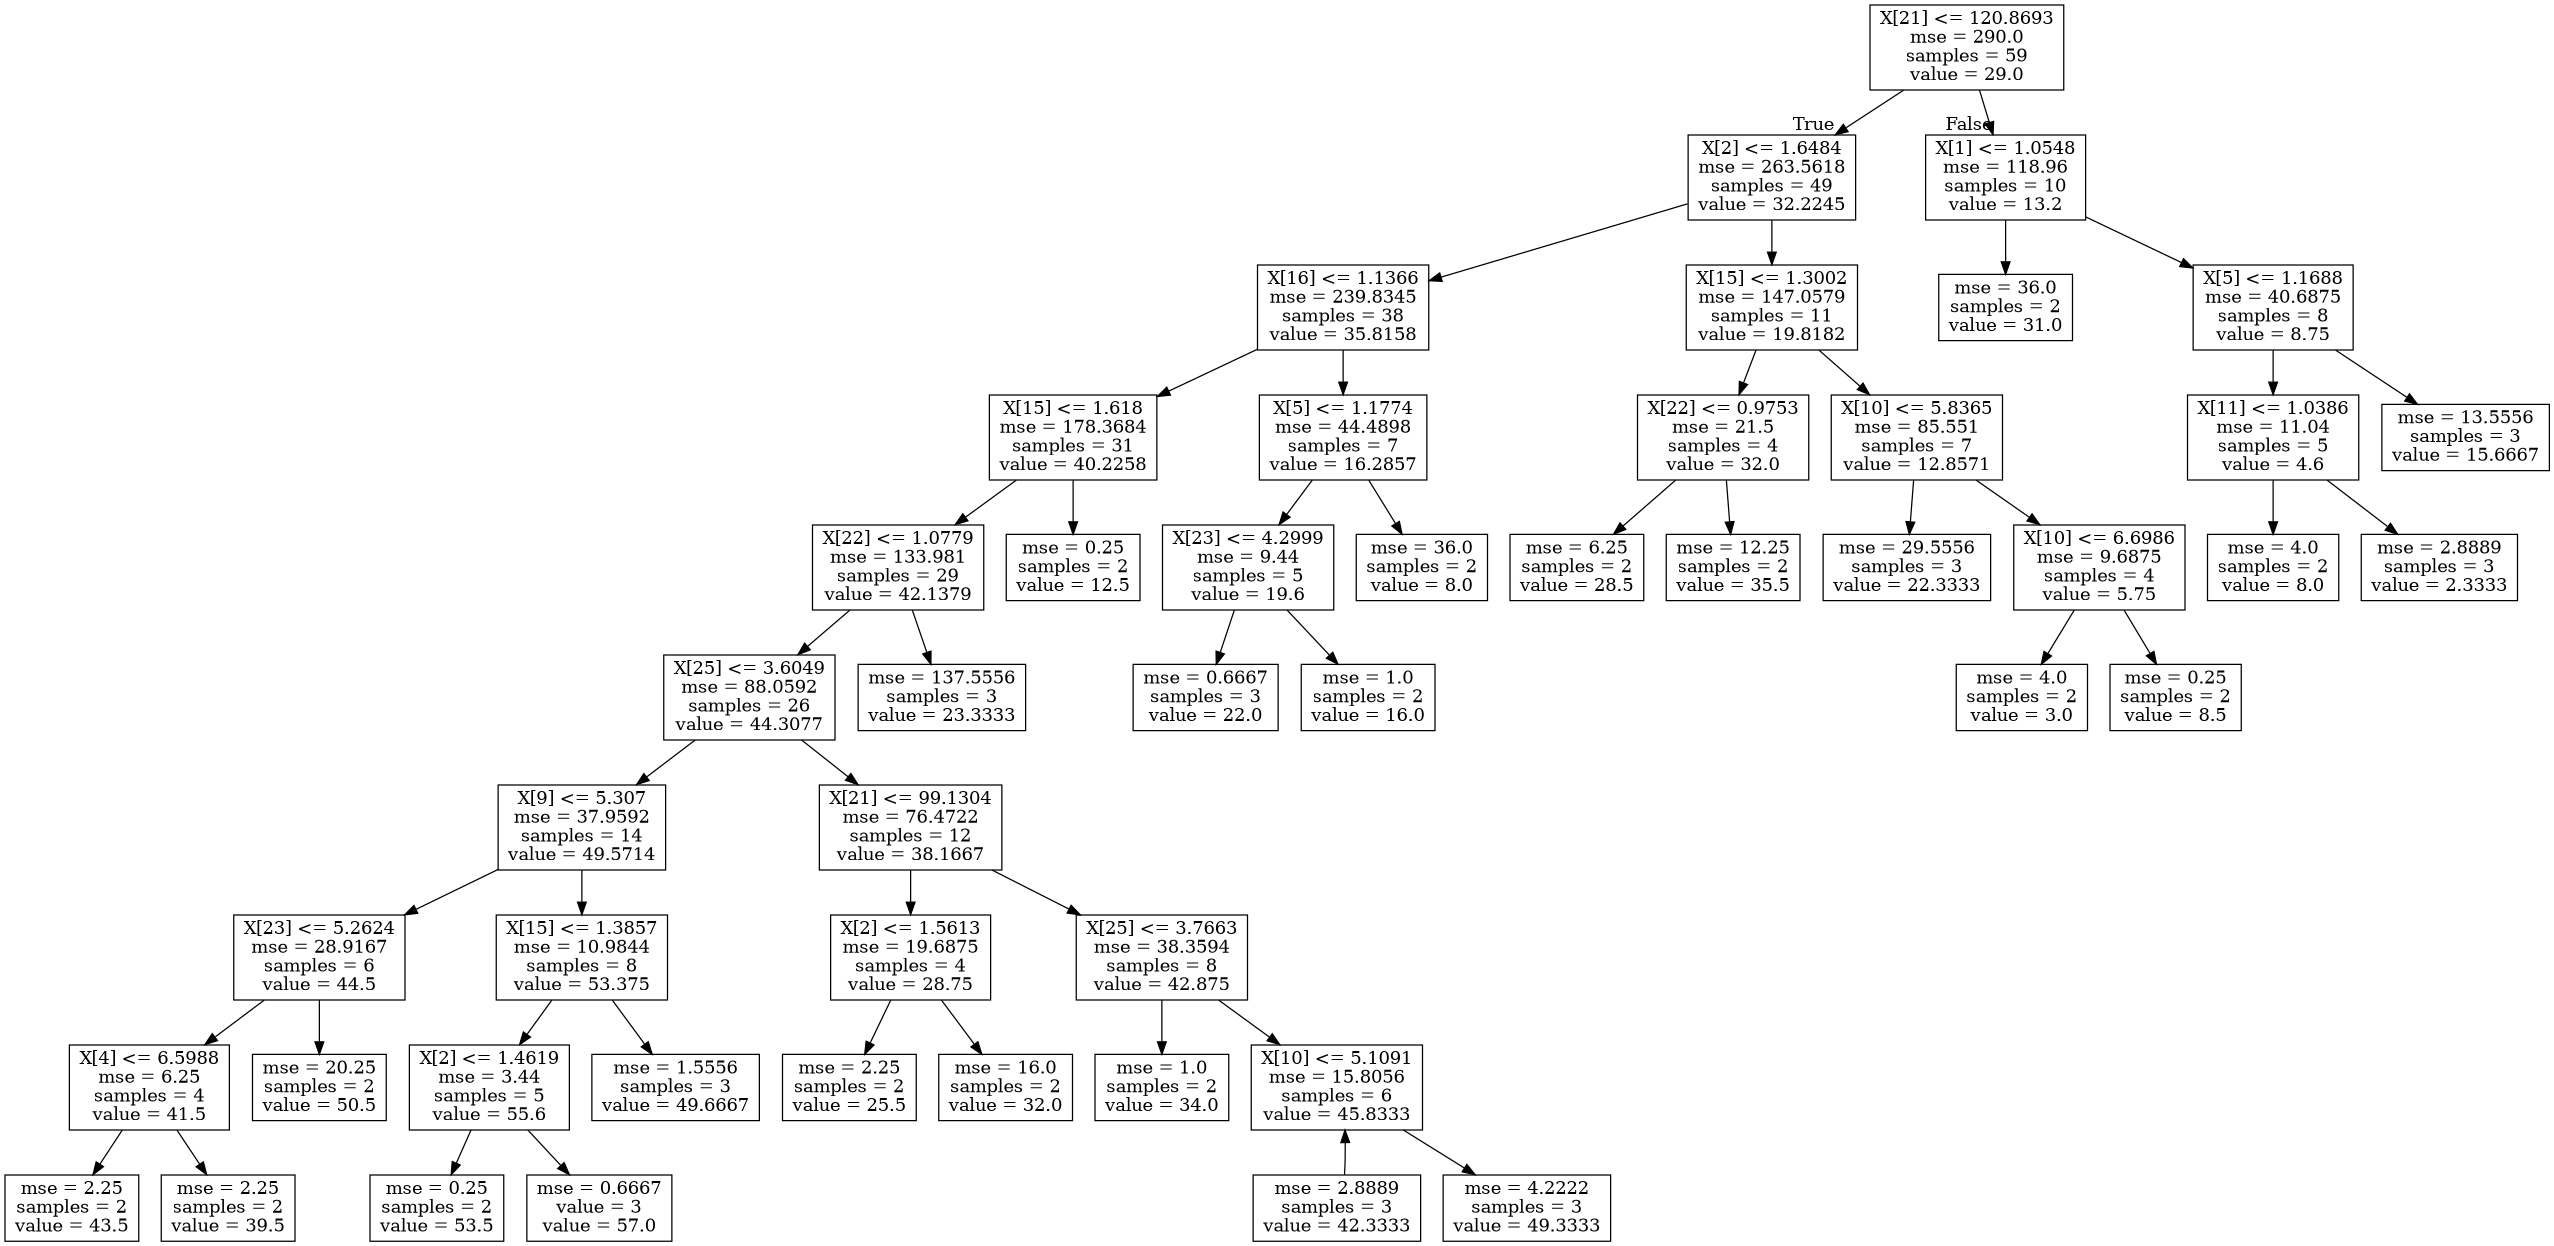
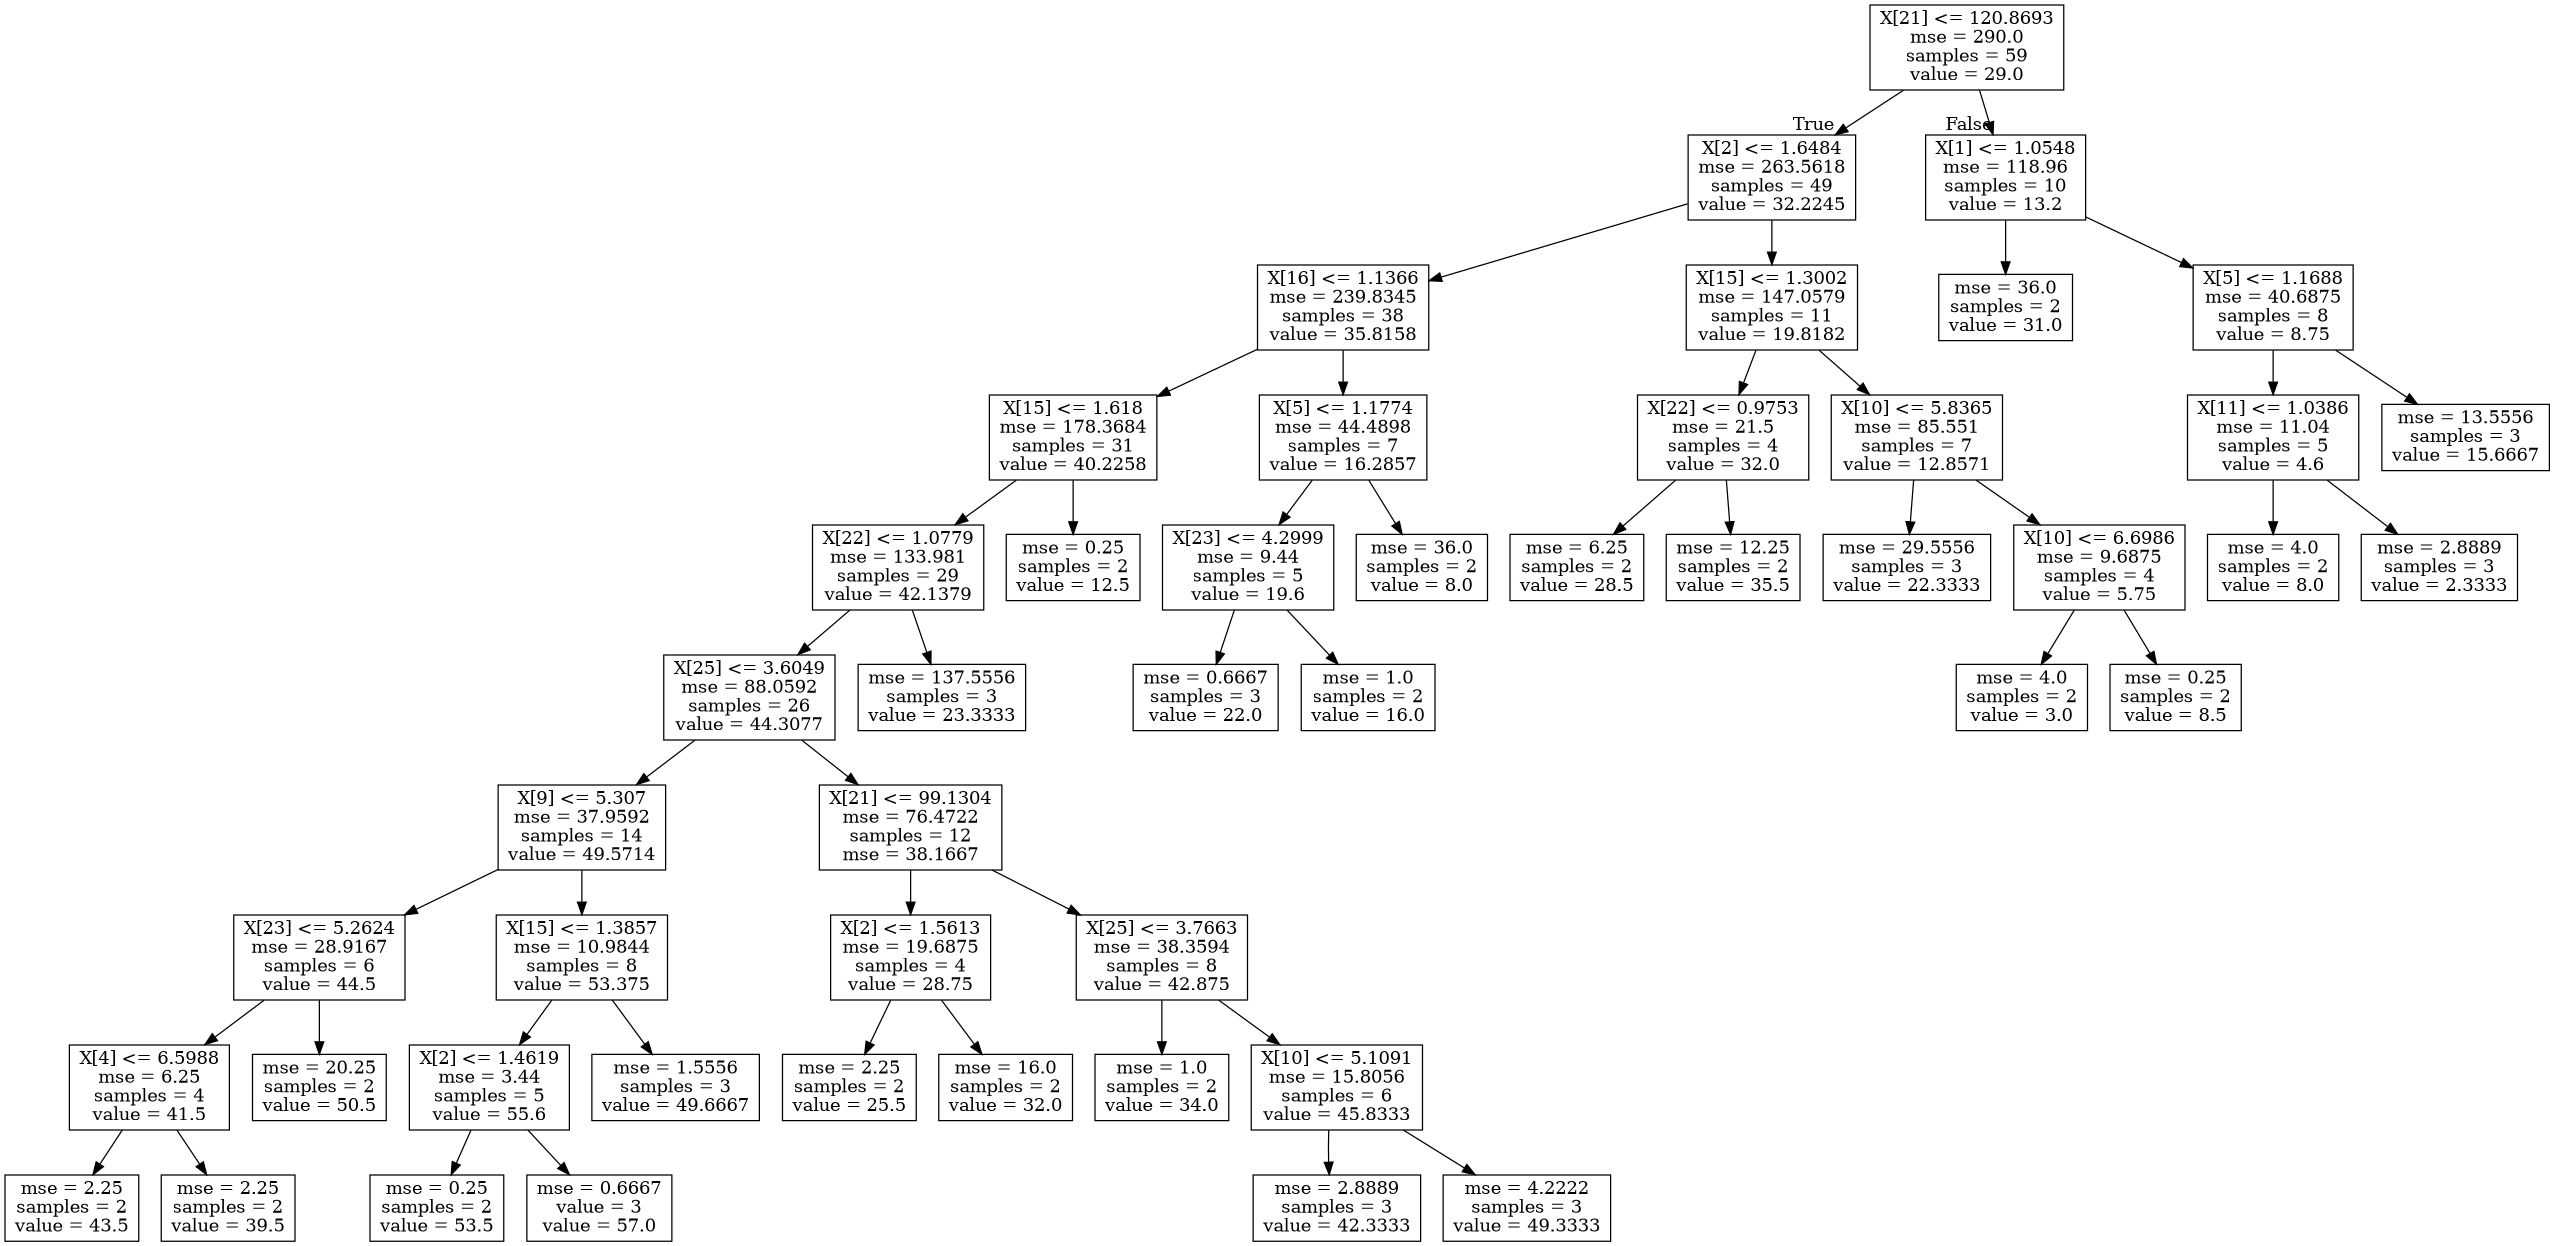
node "X[21] <= 99.1304 mse = 76.4722 samples = 12 value = 38.1667": label "X[21] <= 99.1304 mse = 76.4722 samples = 12 value = 38.1667" -> "X[21] <= 99.1304 mse = 76.4722 samples = 12 mse = 38.1667"
edge "mse = 2.8889 samples = 3 value = 42.3333" -> "X[10] <= 5.1091 mse = 15.8056 samples = 6 value = 45.8333": reversed
